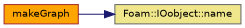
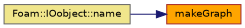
edge "makeGraph" -> "Foam::IOobject::name": reversed
